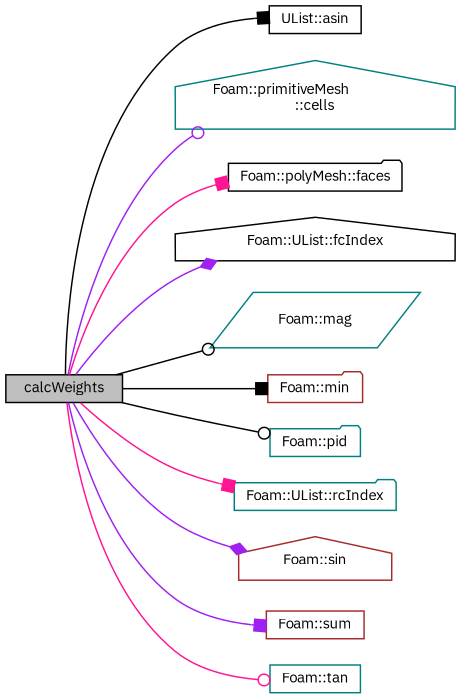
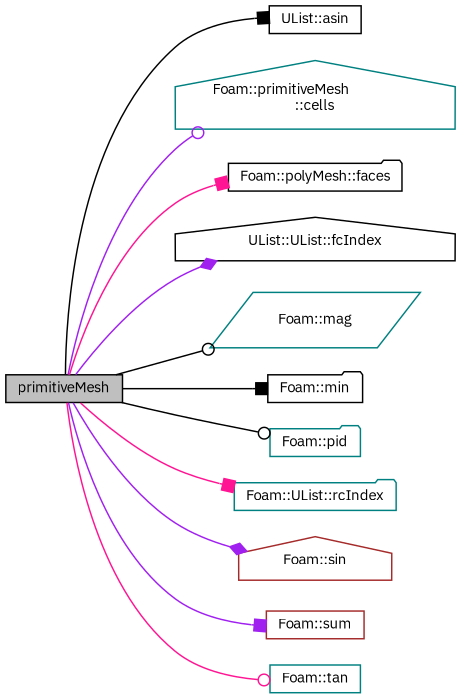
node "Foam::UList::fcIndex": label "Foam::UList::fcIndex" -> "UList::UList::fcIndex"
node "calcWeights": label "calcWeights" -> "primitiveMesh"
node "Foam::min": color brown -> black
